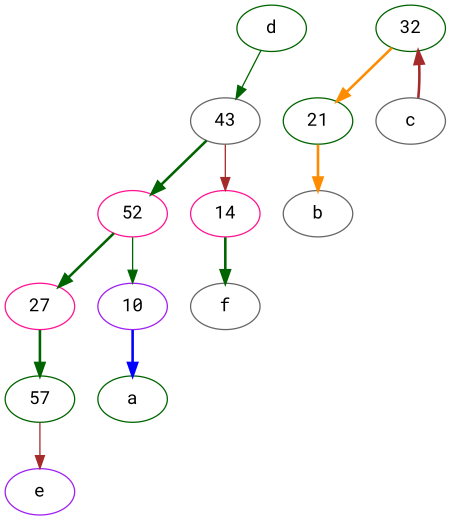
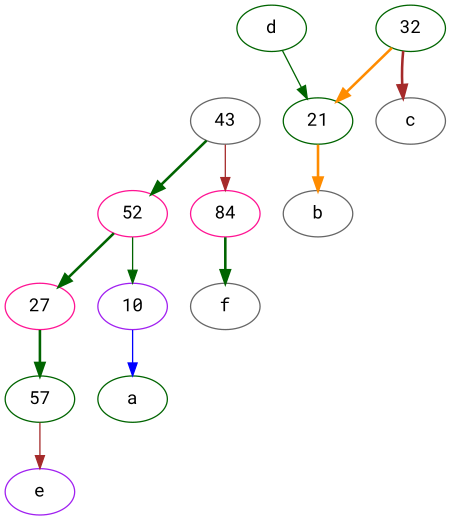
edge "d" -> "43": now "d" -> "21"
edge "c" -> "32": reversed
node "14": label "14" -> "84"
edge "10" -> "a": style bold -> solid
